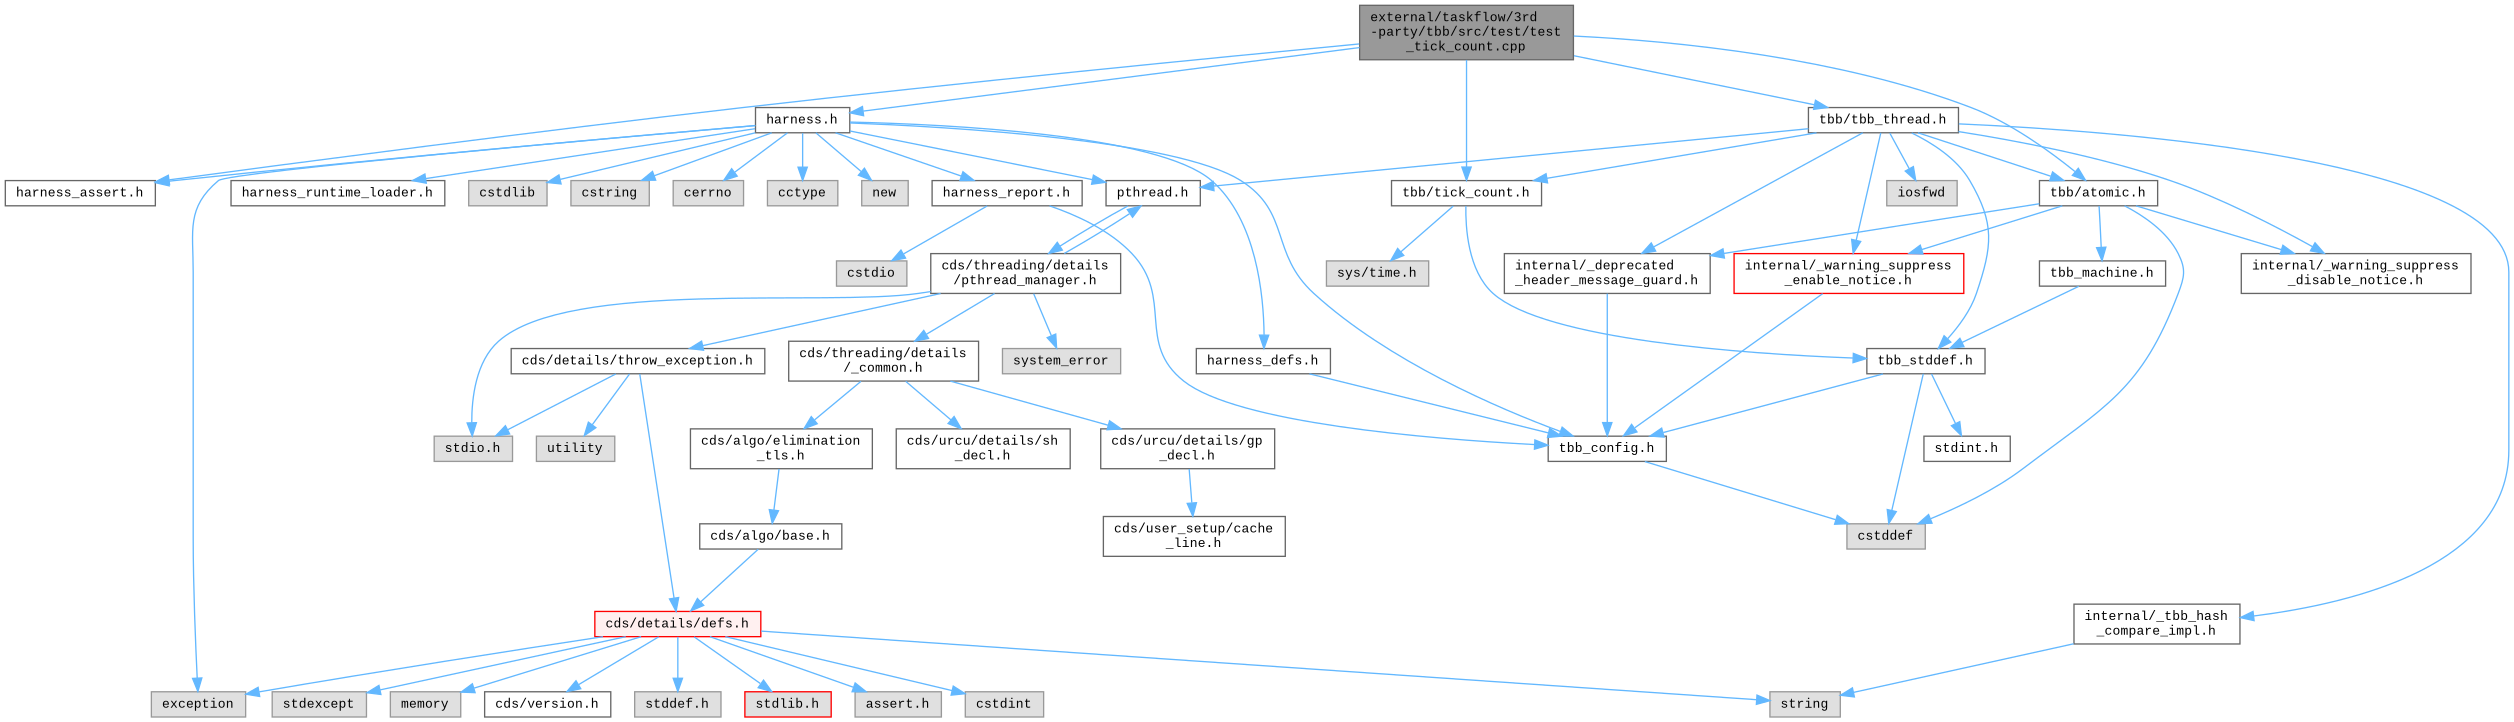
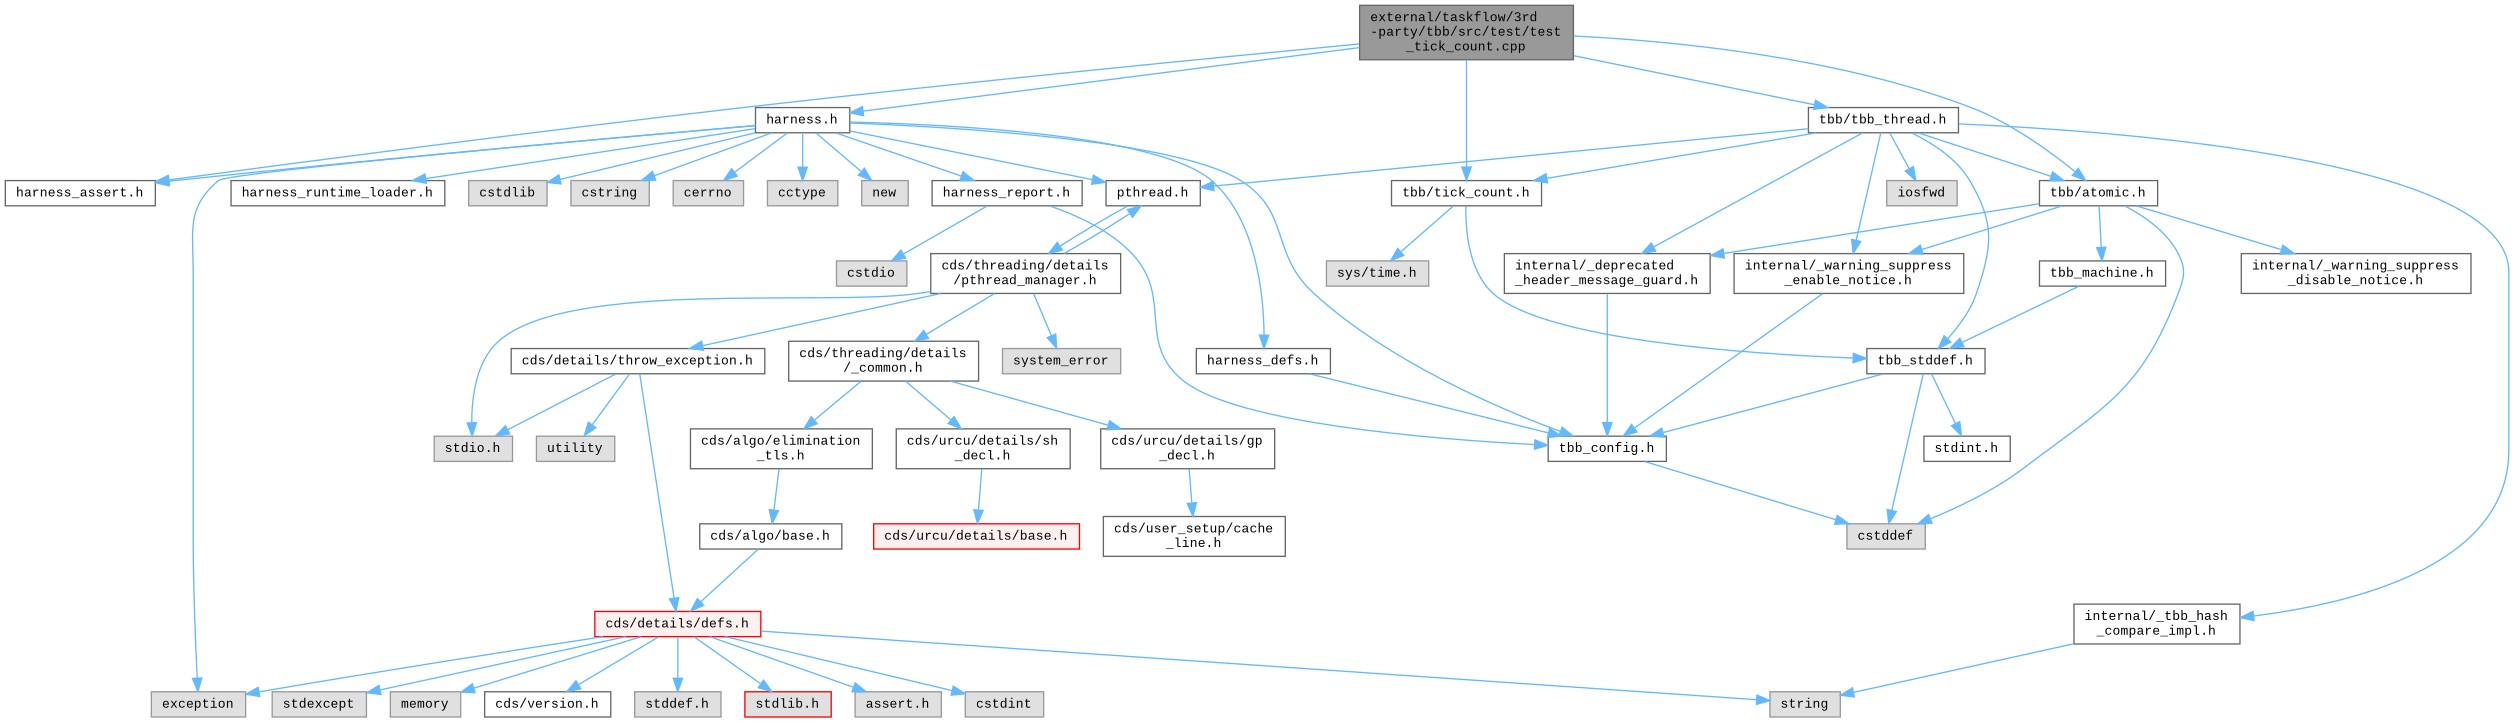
edge "tbb/tbb_thread.h" -> "internal/_warning_suppress _disable_notice.h": removed
node "internal/_warning_suppress _enable_notice.h": color red -> grey40
node "cds/urcu/details/base.h": added
